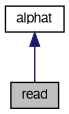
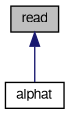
edge "read" -> "alphat": reversed
